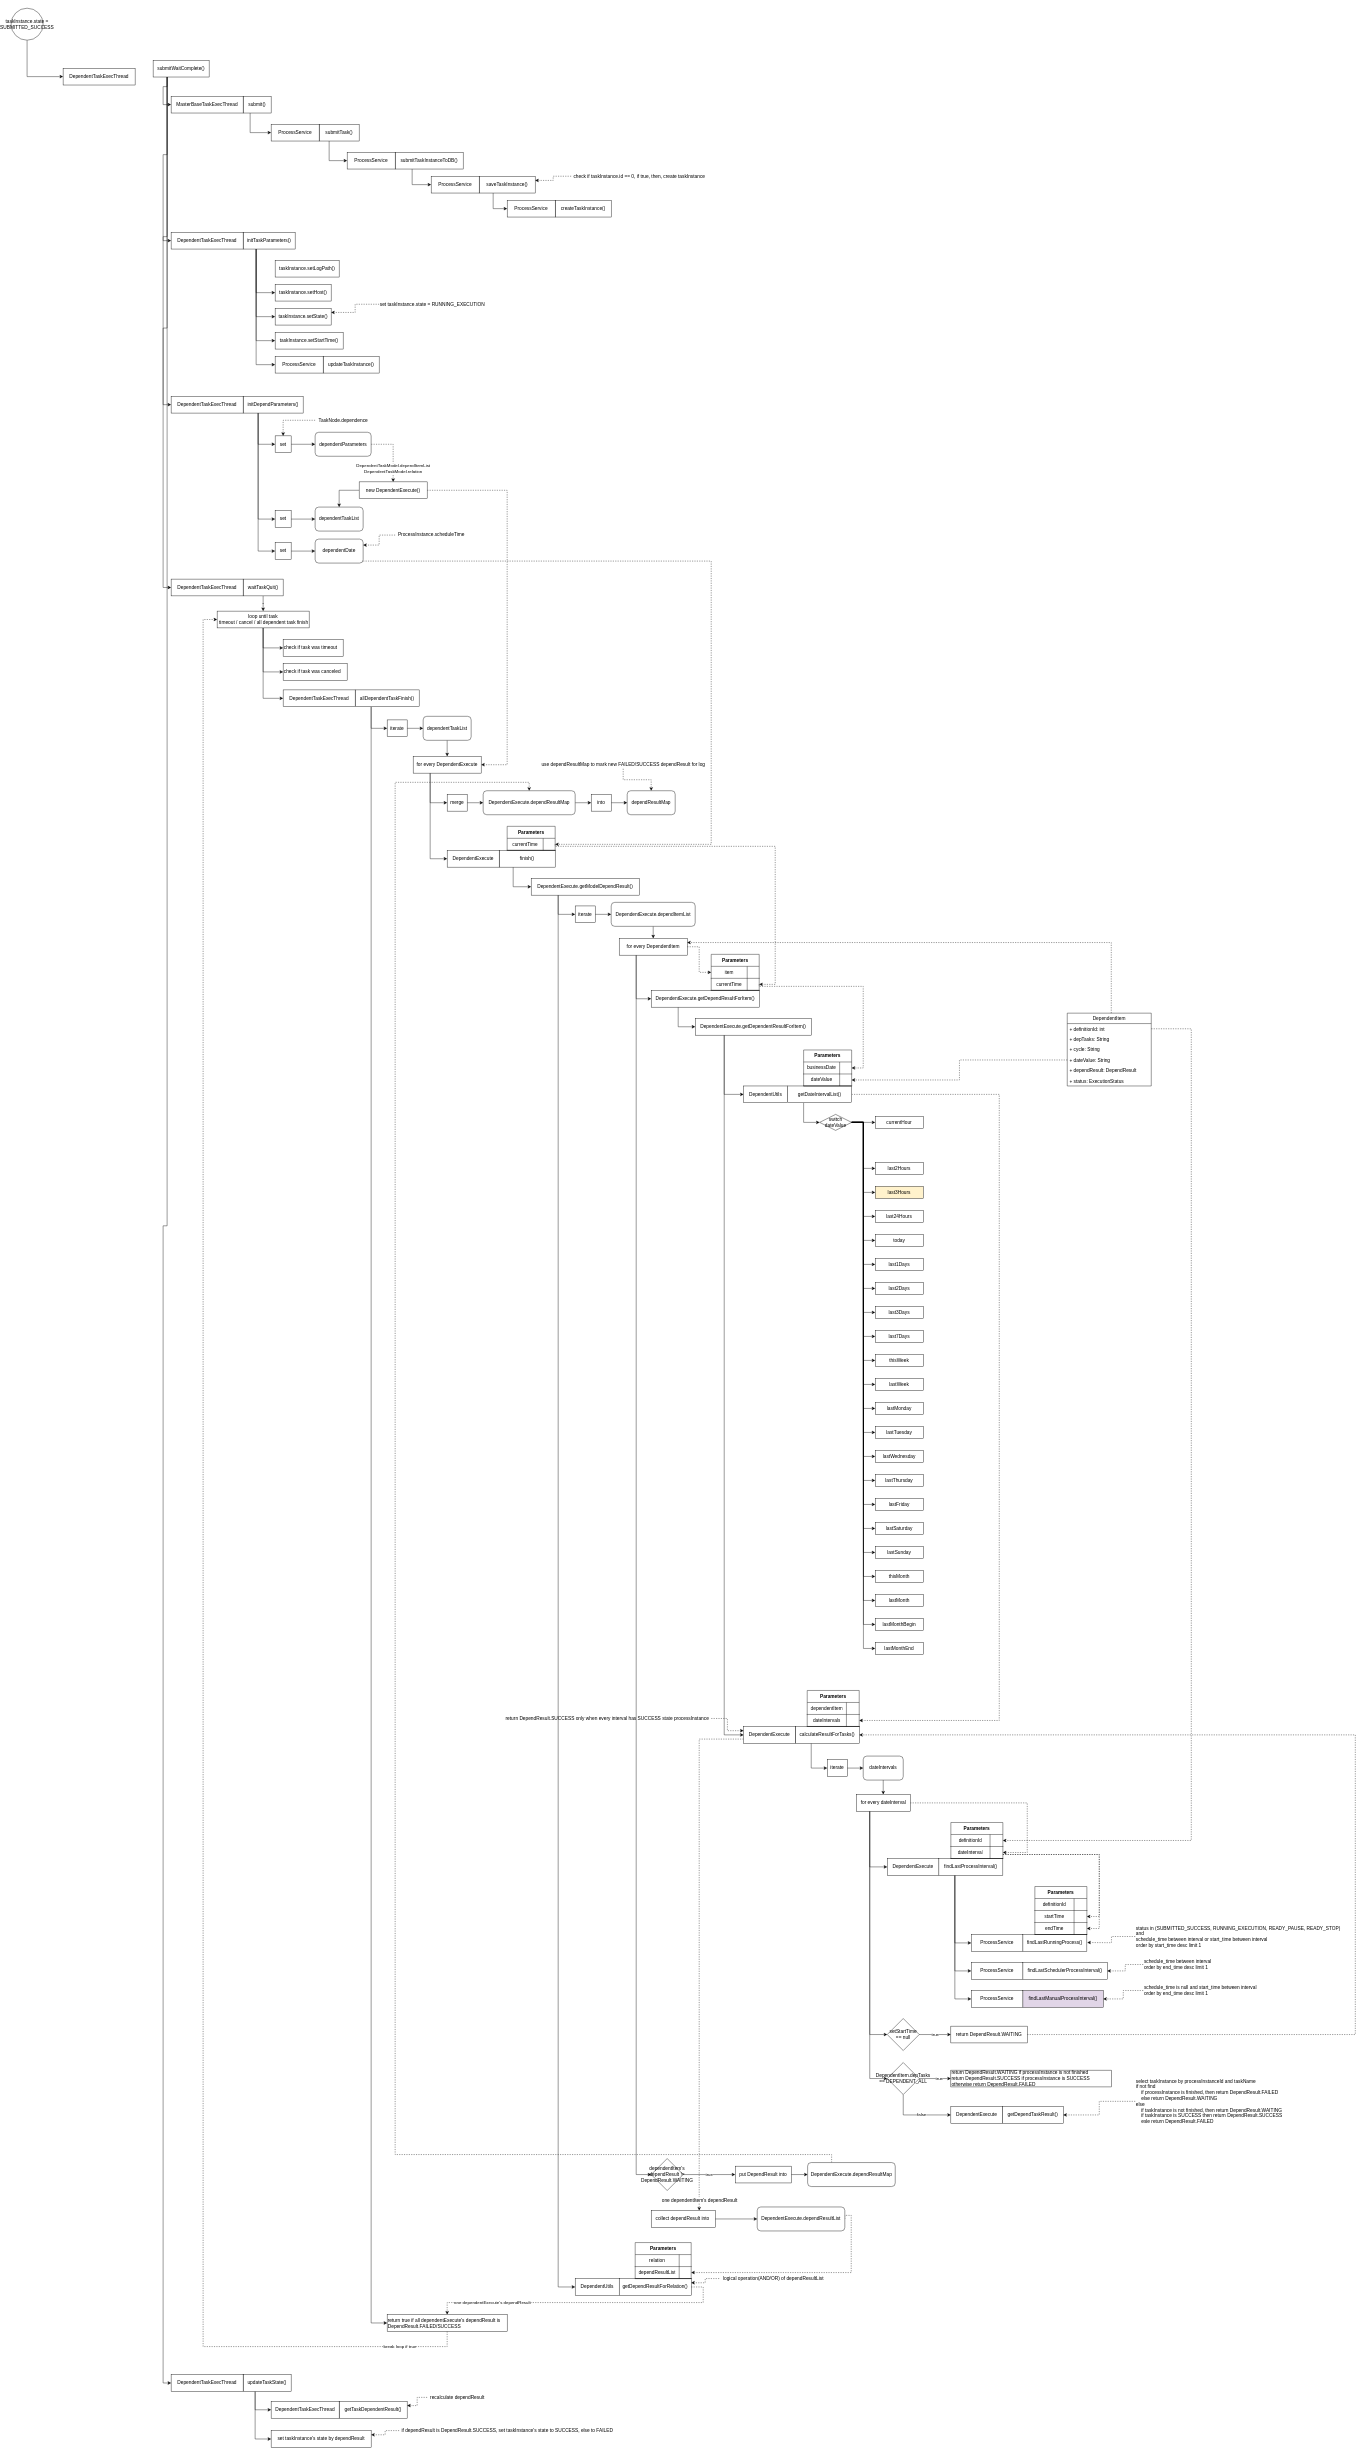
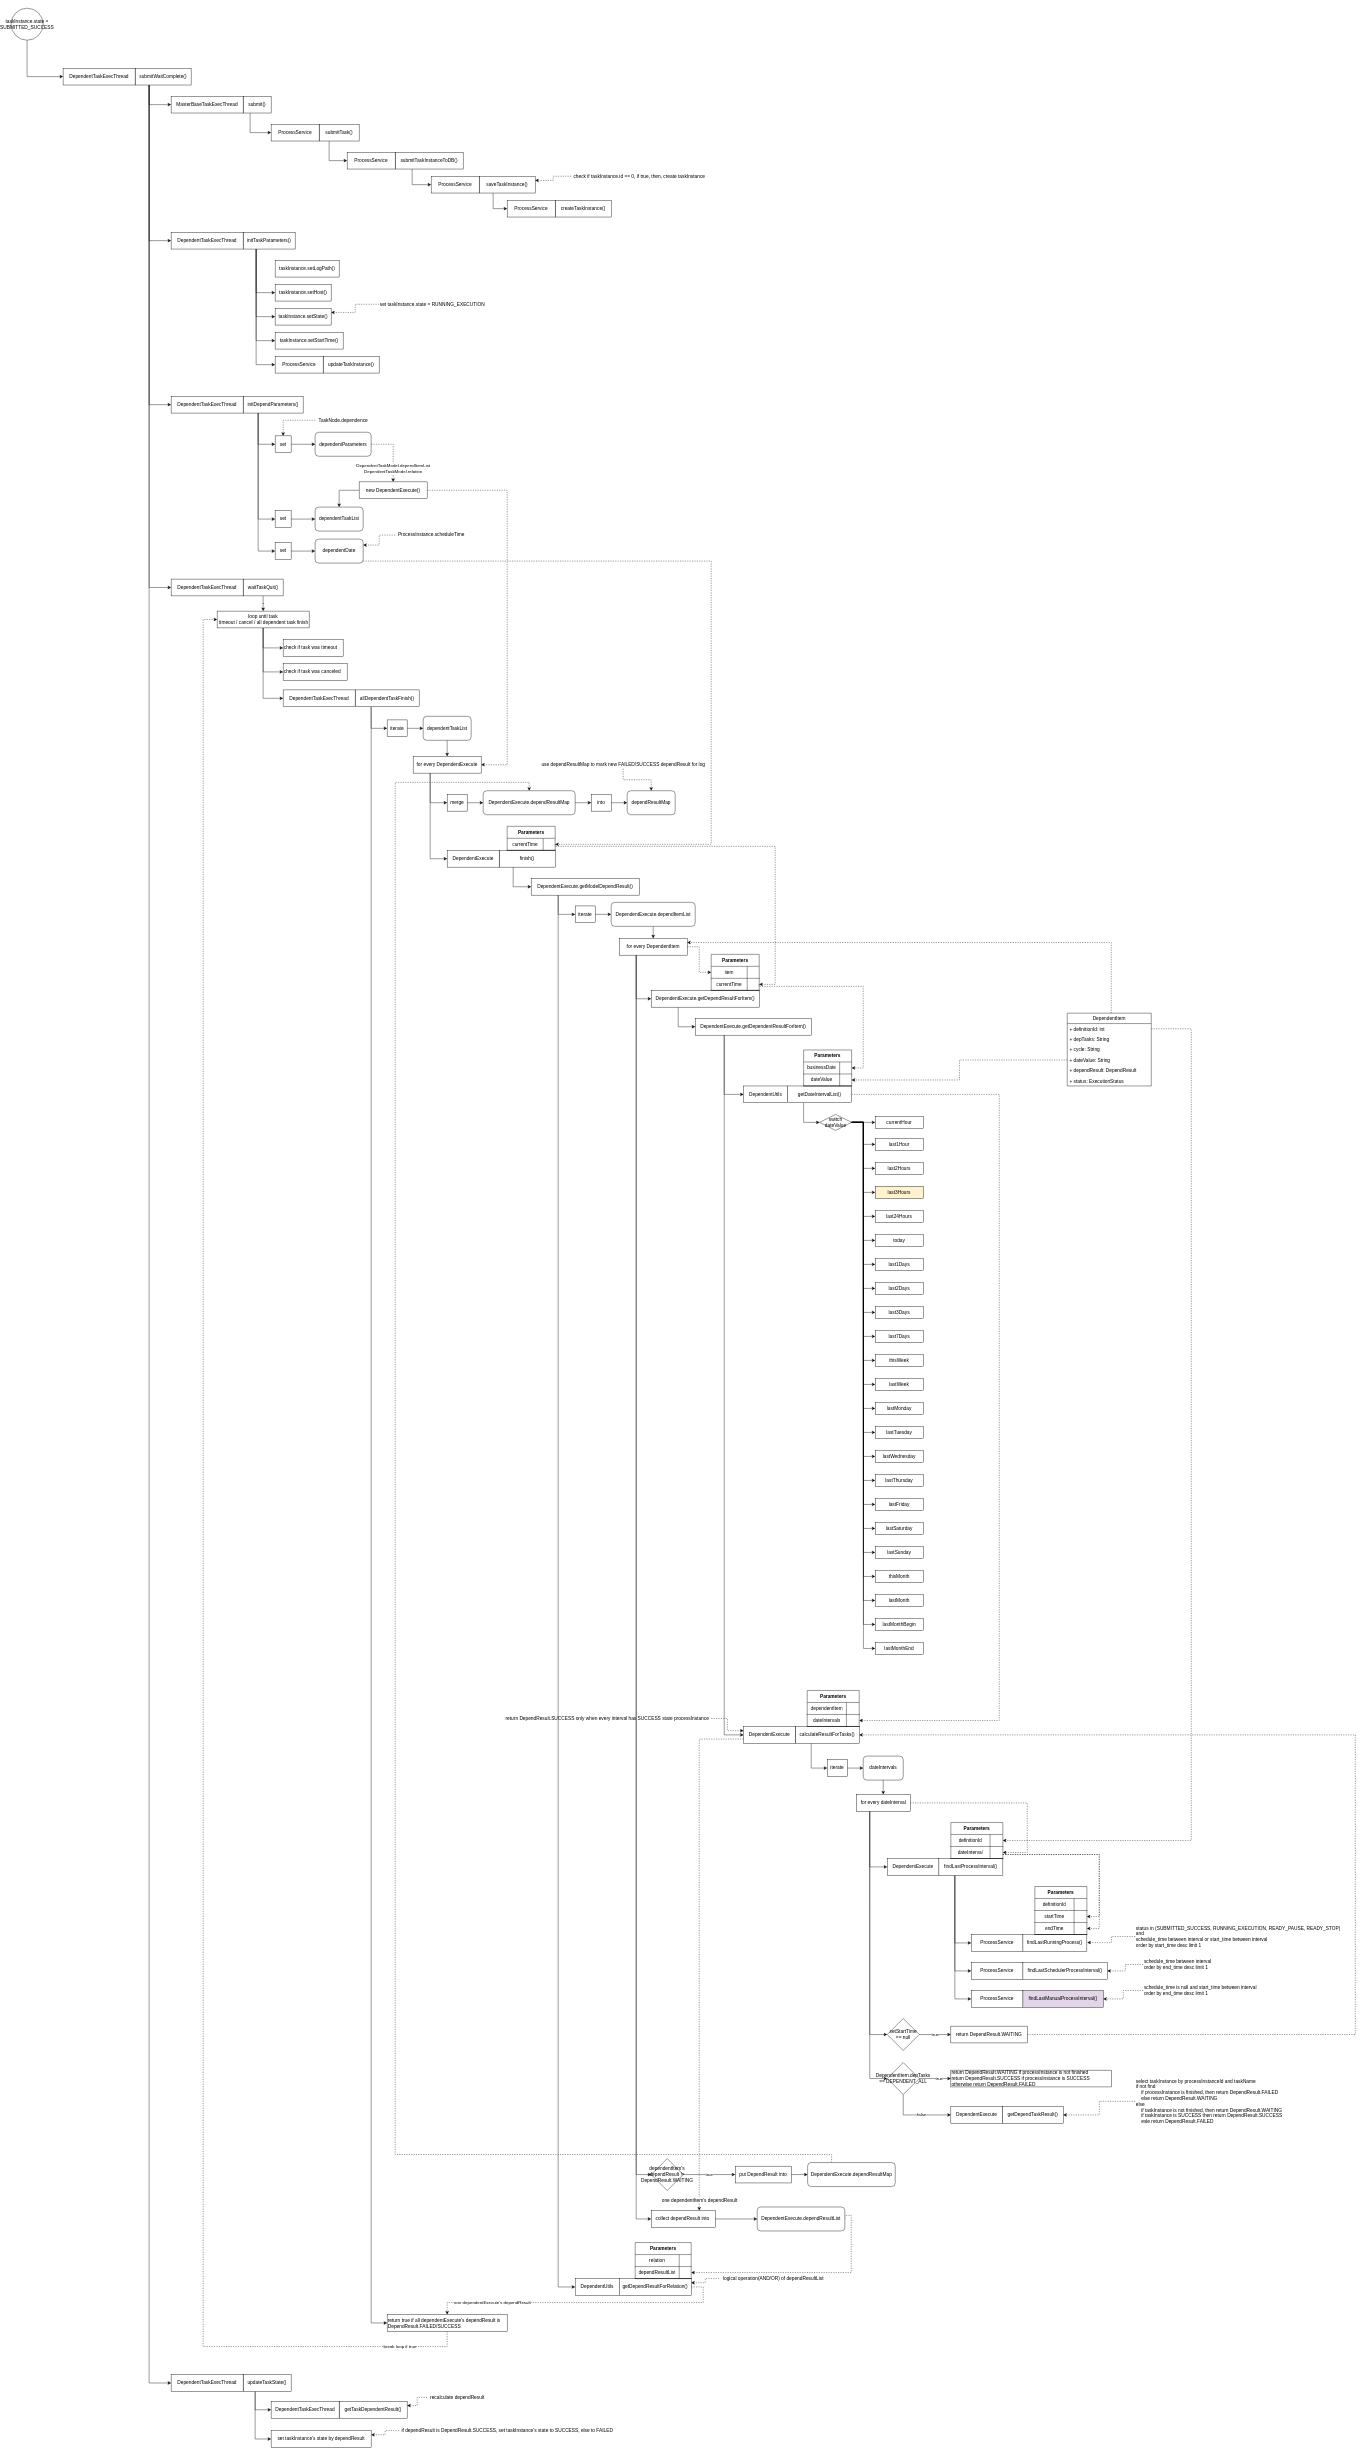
node "submitWaitComplete()": moved (181, 69) -> (163, 77)
edge "switch dateValue" -> "last1Hour": added
node "last1Hour": added
edge "for every DependentItem" -> "collect dependResult into": added
